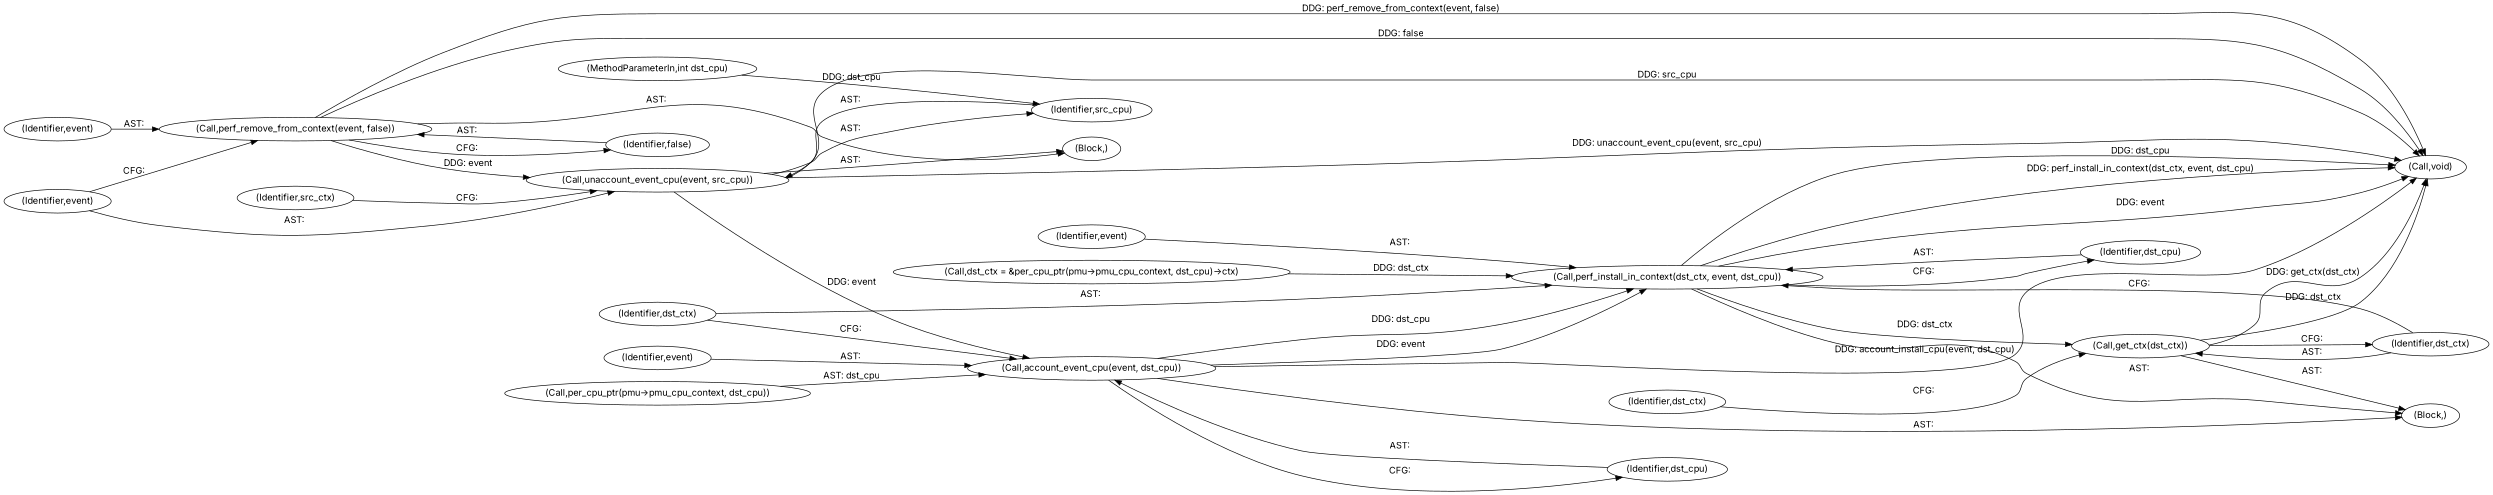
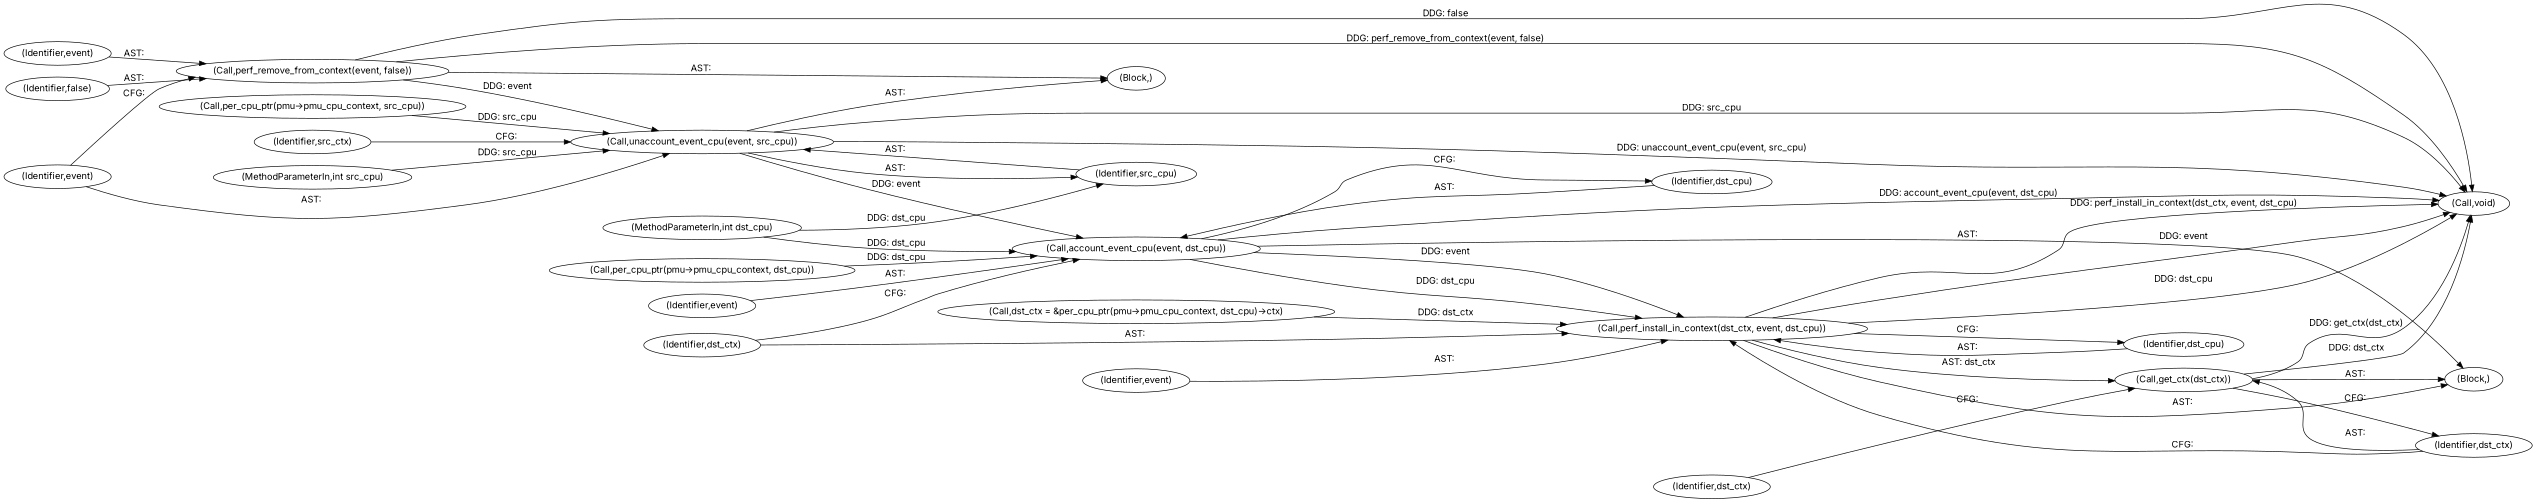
node "(Call,per_cpu_ptr(pmu->pmu_cpu_context, src_cpu))": added
edge "(Call,perf_remove_from_context(event, false))" -> "(Identifier,false)": removed, label "CFG:"
node "(MethodParameterIn,int src_cpu)": added
edge "(MethodParameterIn,int dst_cpu)" -> "(Call,account_event_cpu(event, dst_cpu))": added, label "DDG: dst_cpu"
edge "(Call,perf_install_in_context(dst_ctx, event, dst_cpu))" -> "(Call,get_ctx(dst_ctx))": label "DDG: dst_ctx" -> "AST: dst_ctx"
edge "(Call,account_event_cpu(event, dst_cpu))" -> "(Call,void)": label "DDG: account_install_cpu(event, dst_cpu)" -> "DDG: account_event_cpu(event, dst_cpu)"
edge "(Call,per_cpu_ptr(pmu->pmu_cpu_context, dst_cpu))" -> "(Call,account_event_cpu(event, dst_cpu))": label "AST: dst_cpu" -> "DDG: dst_cpu"
